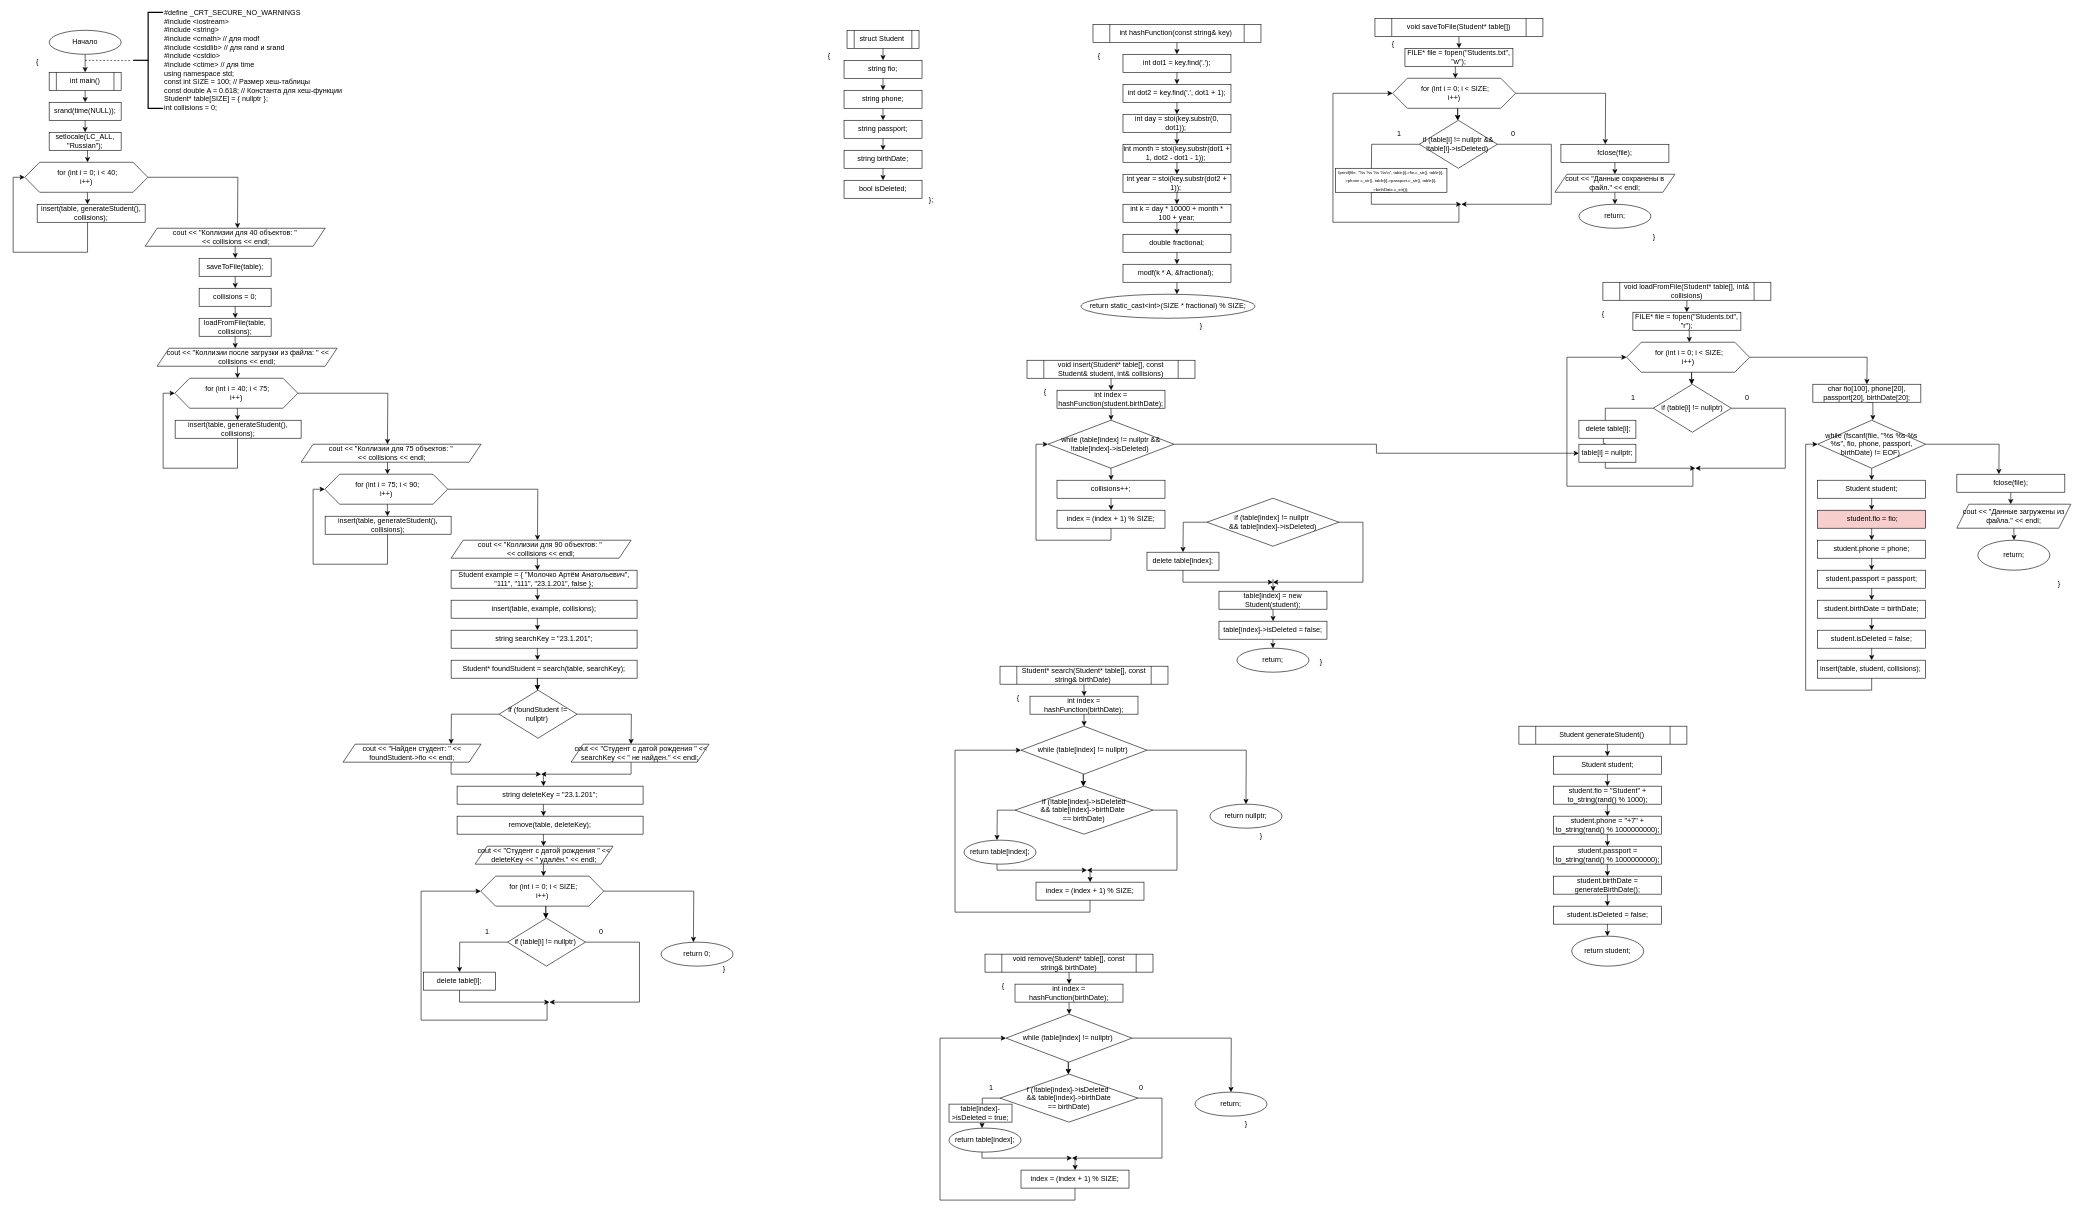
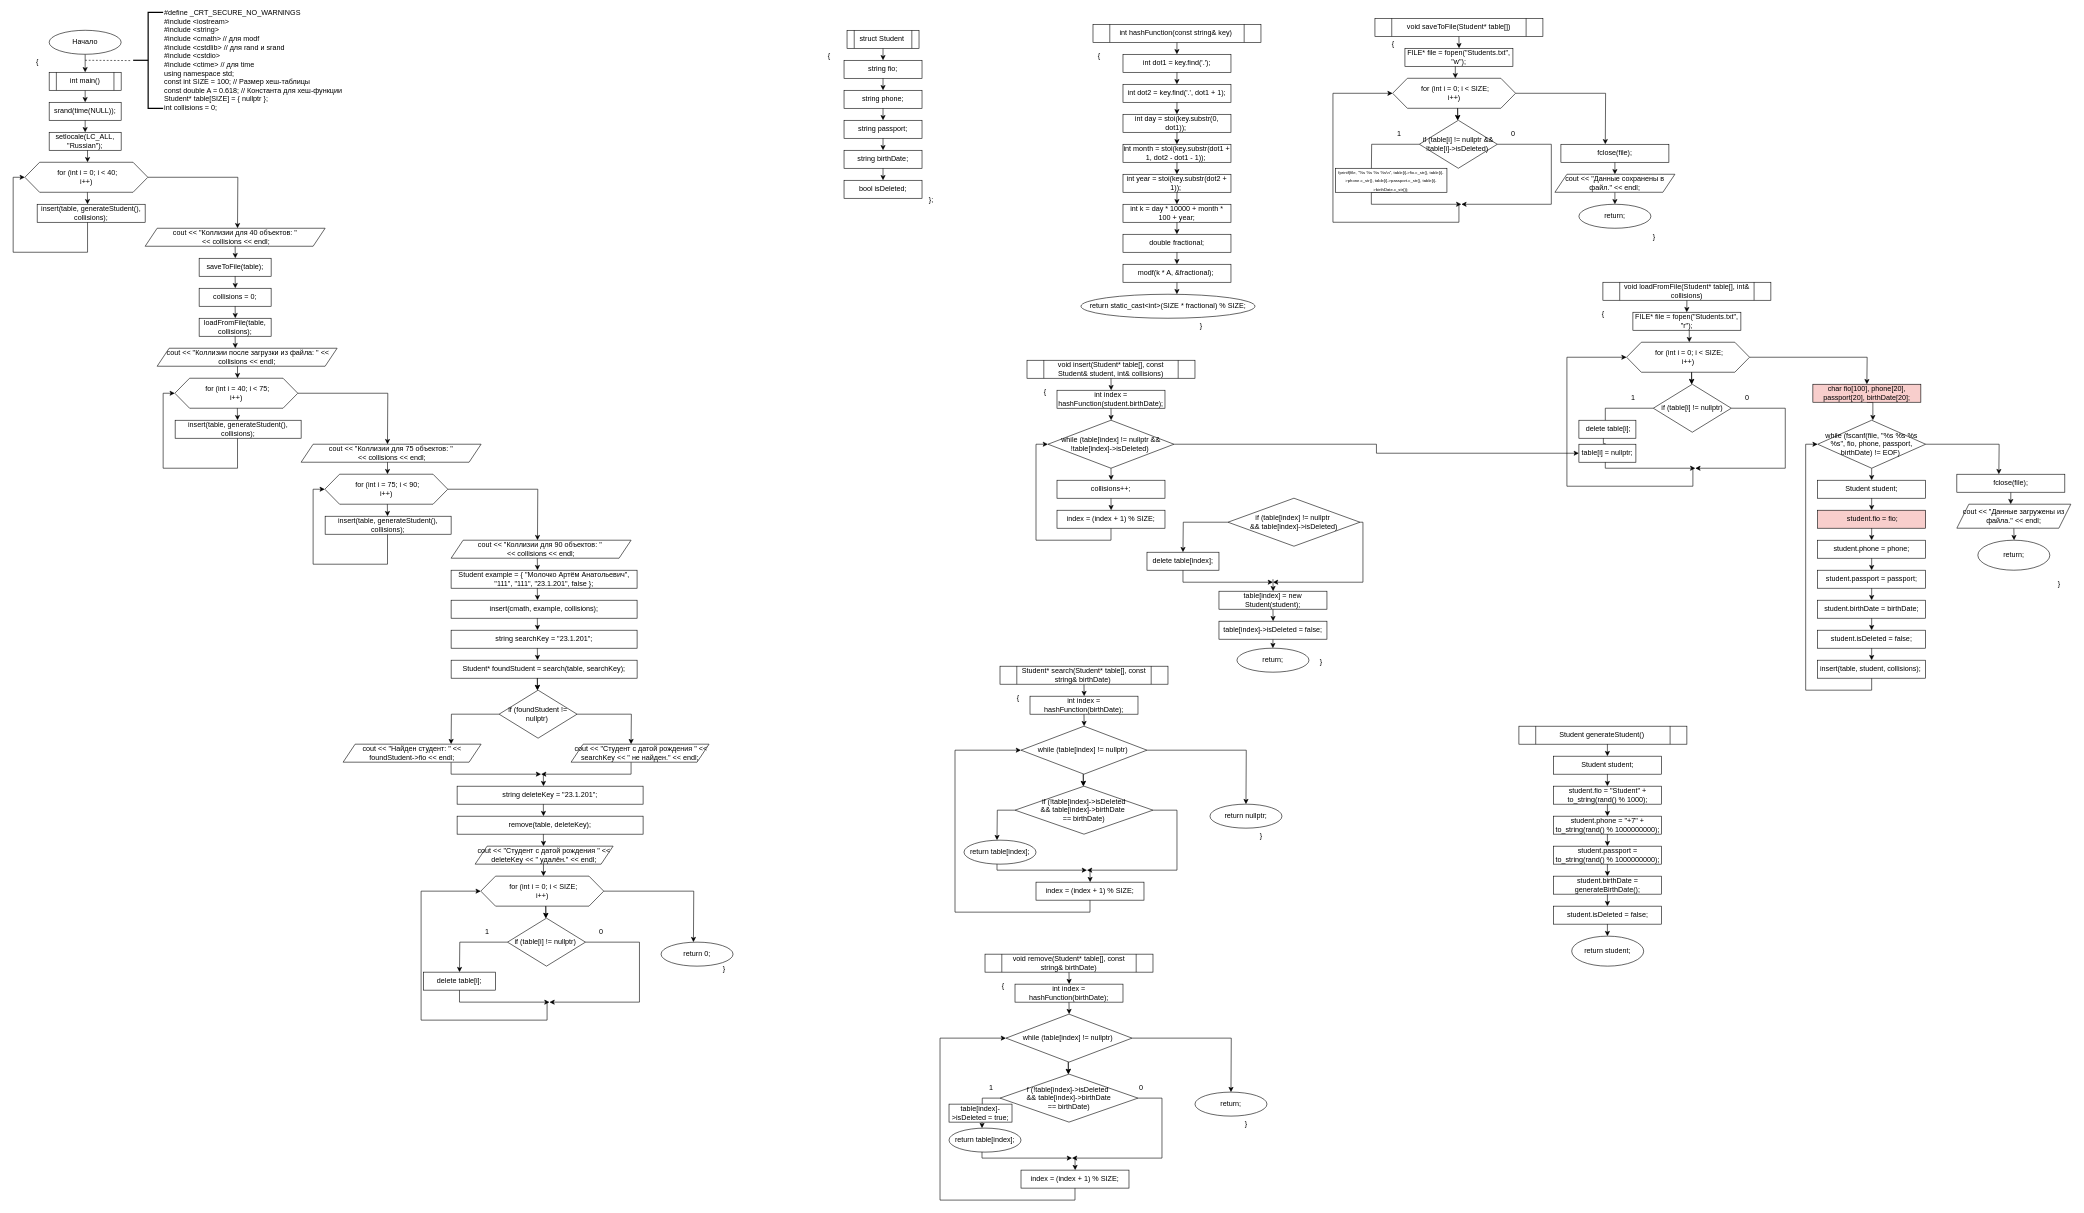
node "char fio[100], phone[20], passport[20], birthDate[20];": fillcolor #ffffff -> #f8cecc
node "if (table[index] != nullptr && table[index]->isDeleted)": moved (1273, 522) -> (1294, 522)
node "insert(table, example, collisions);": label "insert(table, example, collisions);" -> "insert(cmath, example, collisions);"
